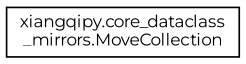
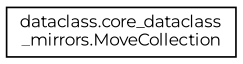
node "xiangqipy.core_dataclass _mirrors.MoveCollection": label "xiangqipy.core_dataclass _mirrors.MoveCollection" -> "dataclass.core_dataclass _mirrors.MoveCollection"
